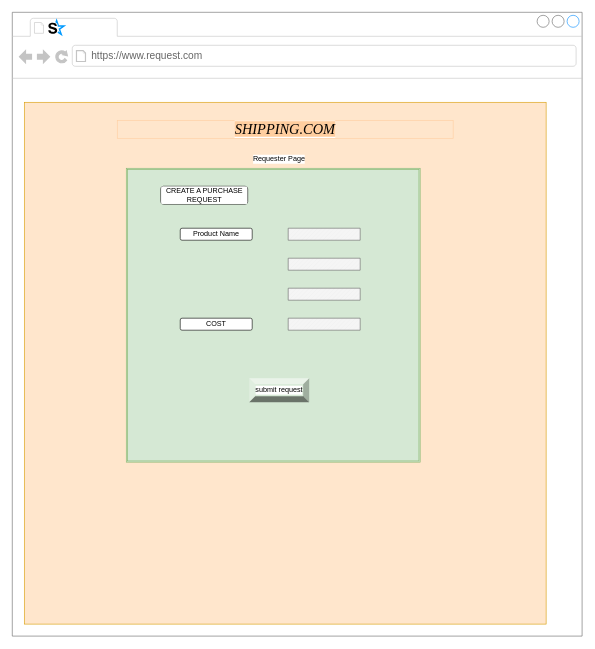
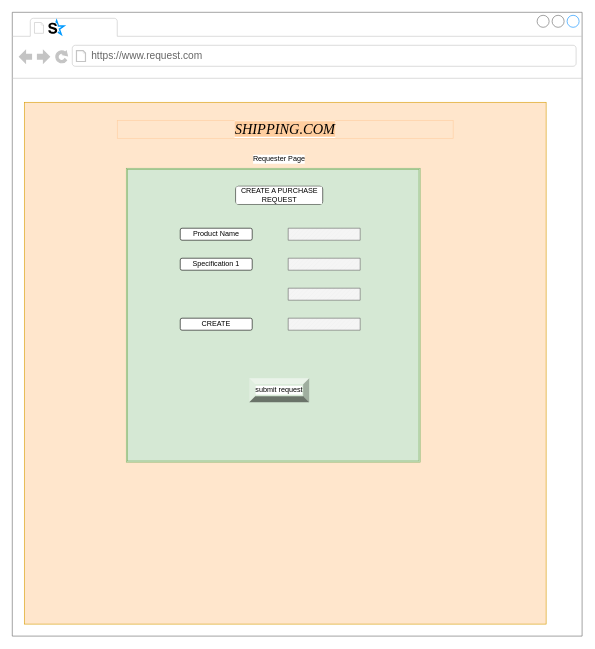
node "CREATE A PURCHASE REQUEST": moved (204, 195) -> (279, 195)
node "Specification 1": added
node "COST": label "COST" -> "CREATE"
